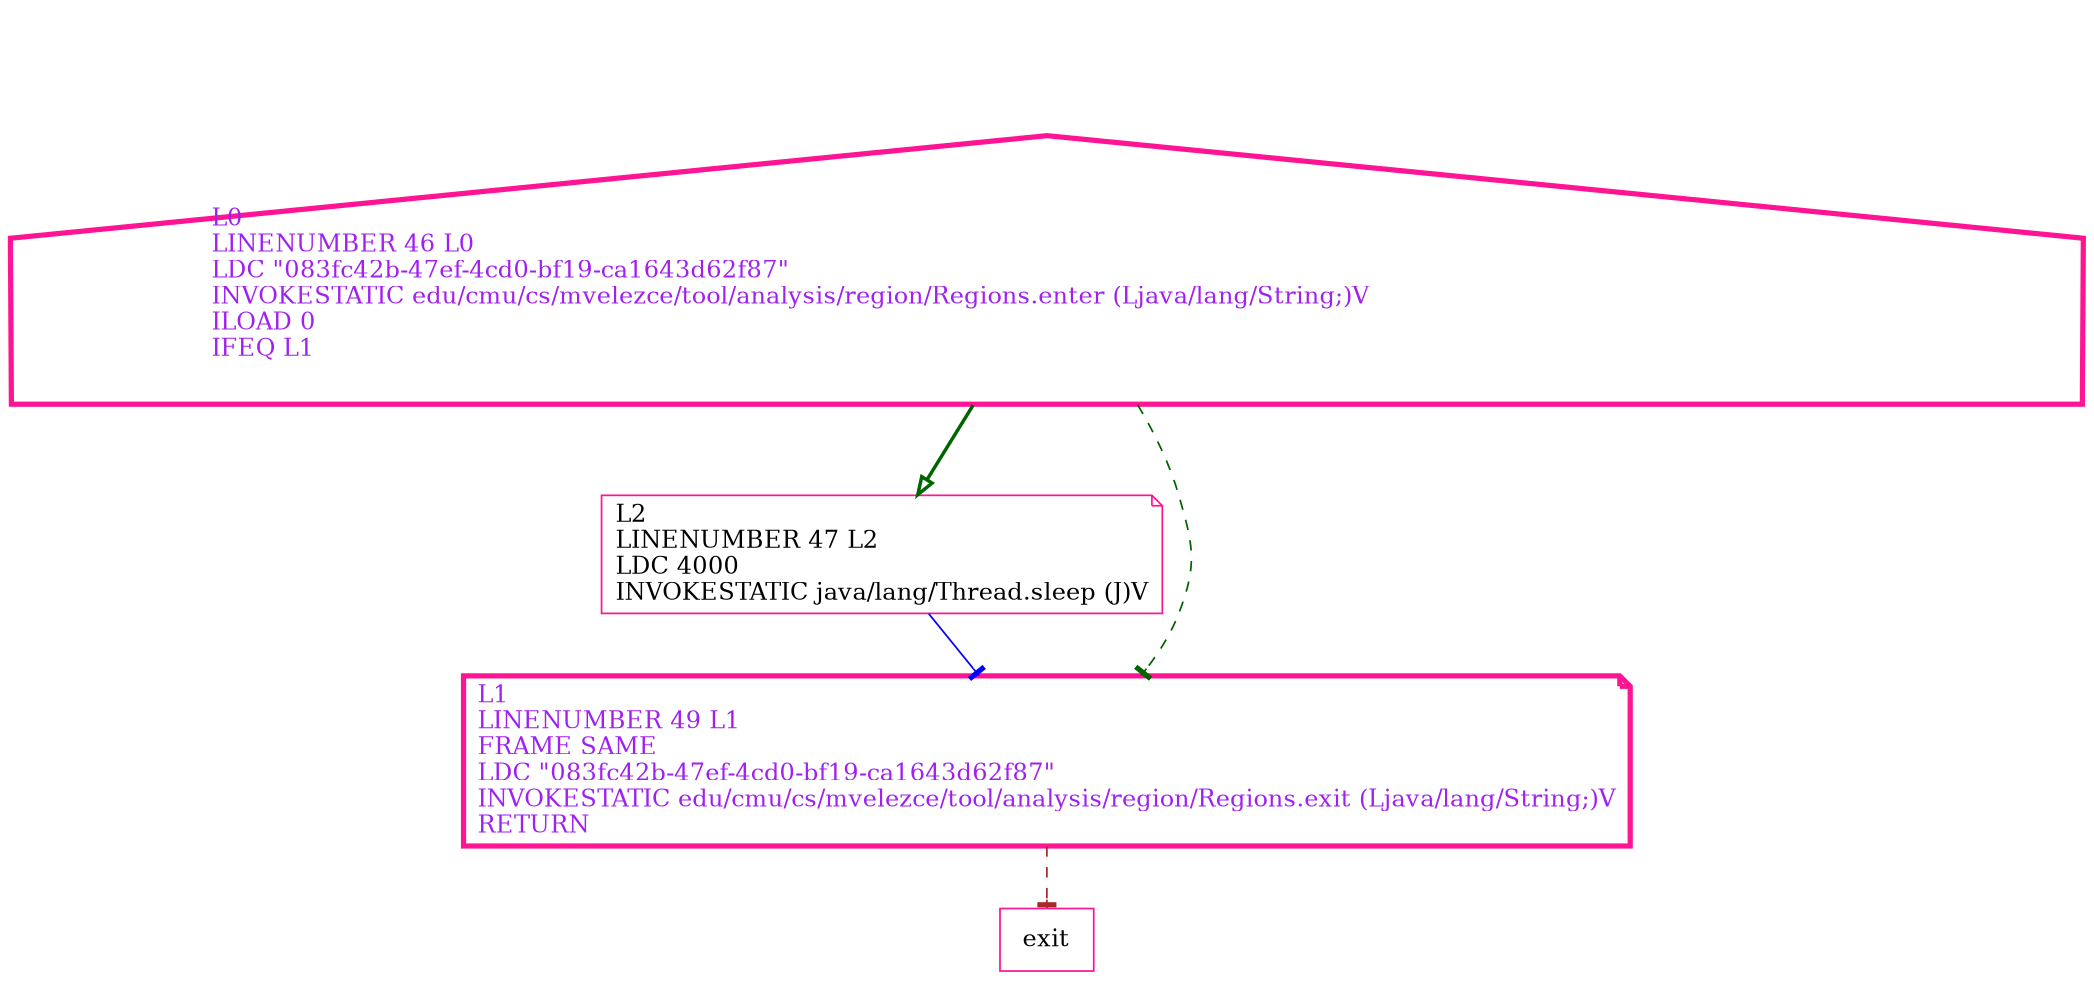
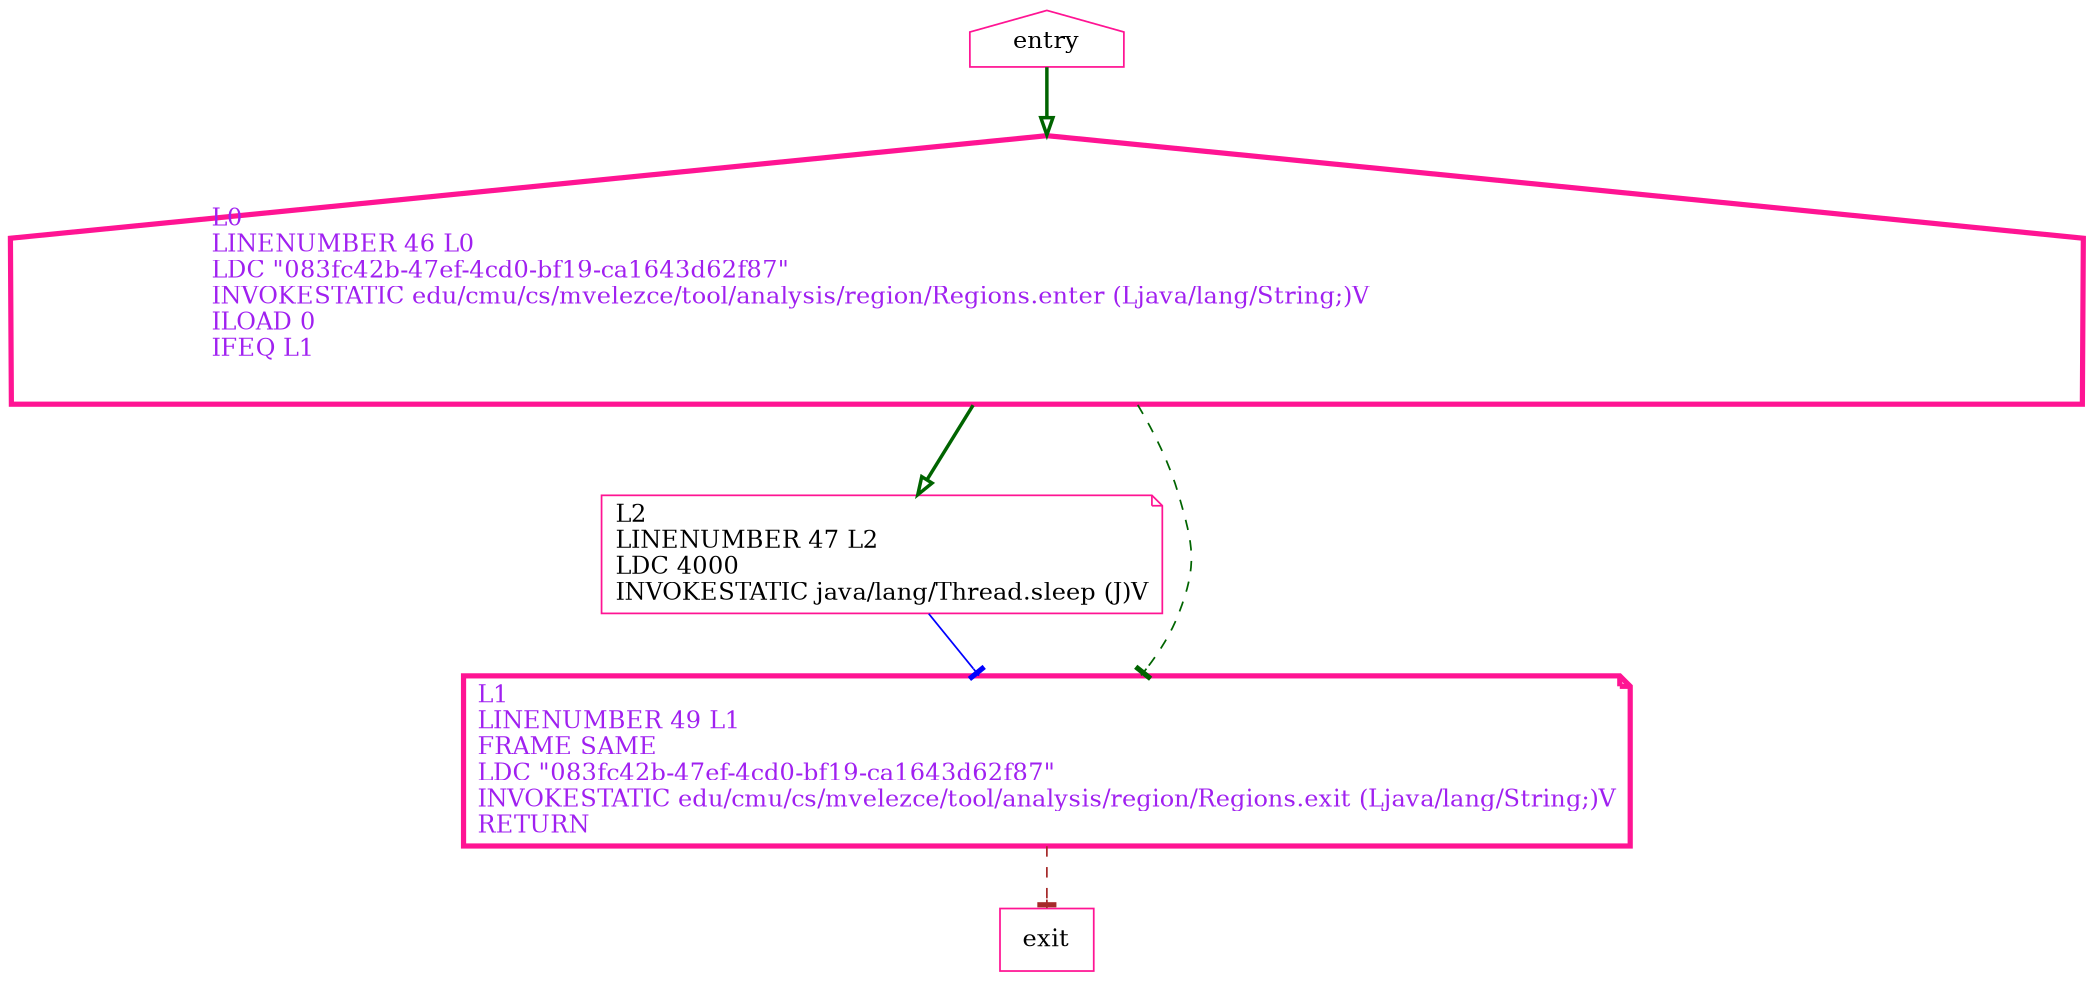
node "entry": added
